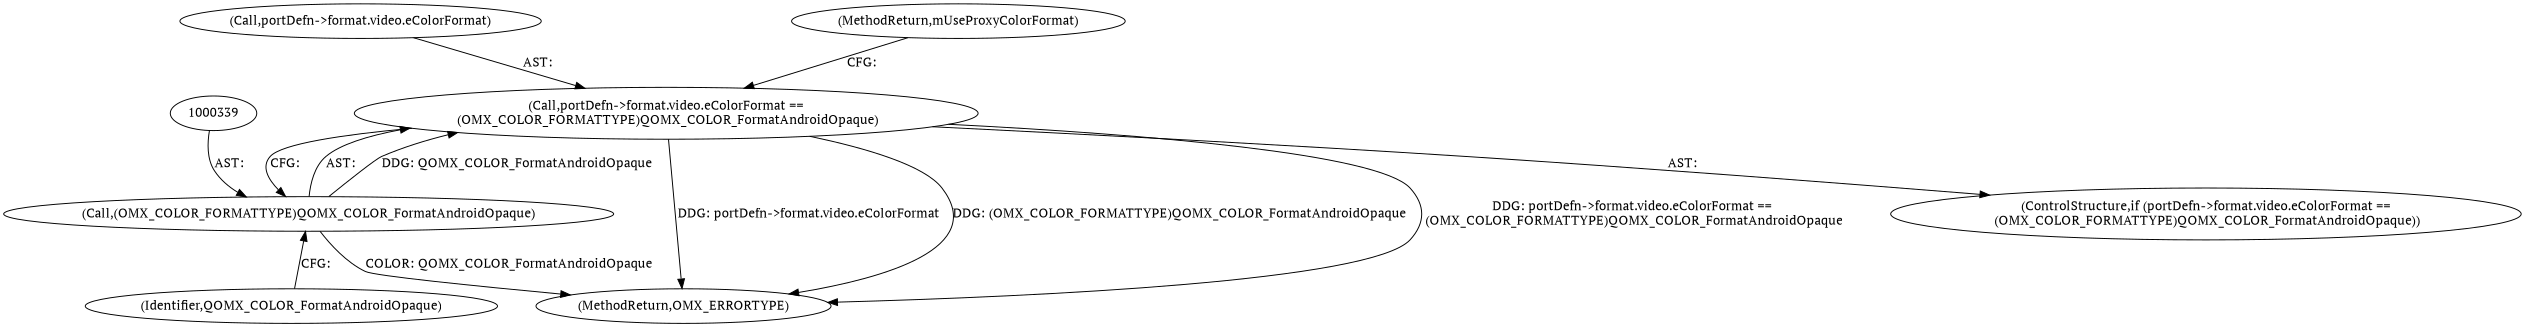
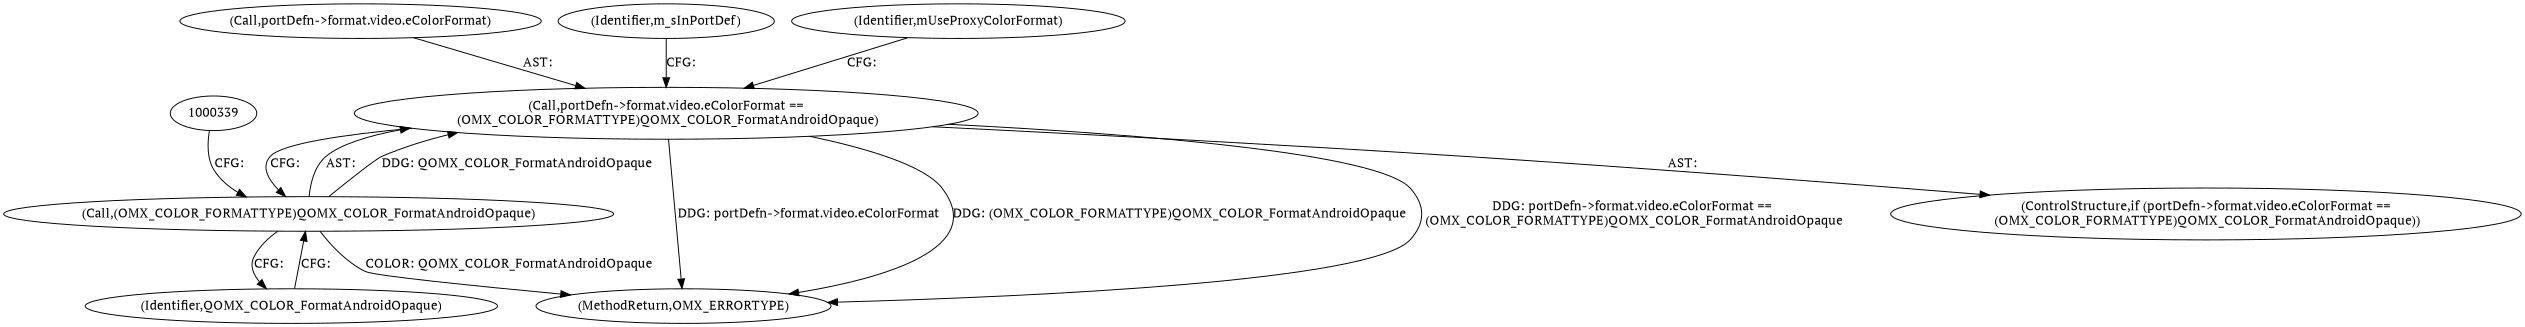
node "(Identifier,m_sInPortDef)": added
node "(MethodReturn,mUseProxyColorFormat)": label "(MethodReturn,mUseProxyColorFormat)" -> "(Identifier,mUseProxyColorFormat)"
edge "1000339" -> "(Call,(OMX_COLOR_FORMATTYPE)QOMX_COLOR_FormatAndroidOpaque)": label "AST: " -> "CFG: "
edge "(Call,(OMX_COLOR_FORMATTYPE)QOMX_COLOR_FormatAndroidOpaque)" -> "(Identifier,QOMX_COLOR_FormatAndroidOpaque)": added, label "CFG:"
